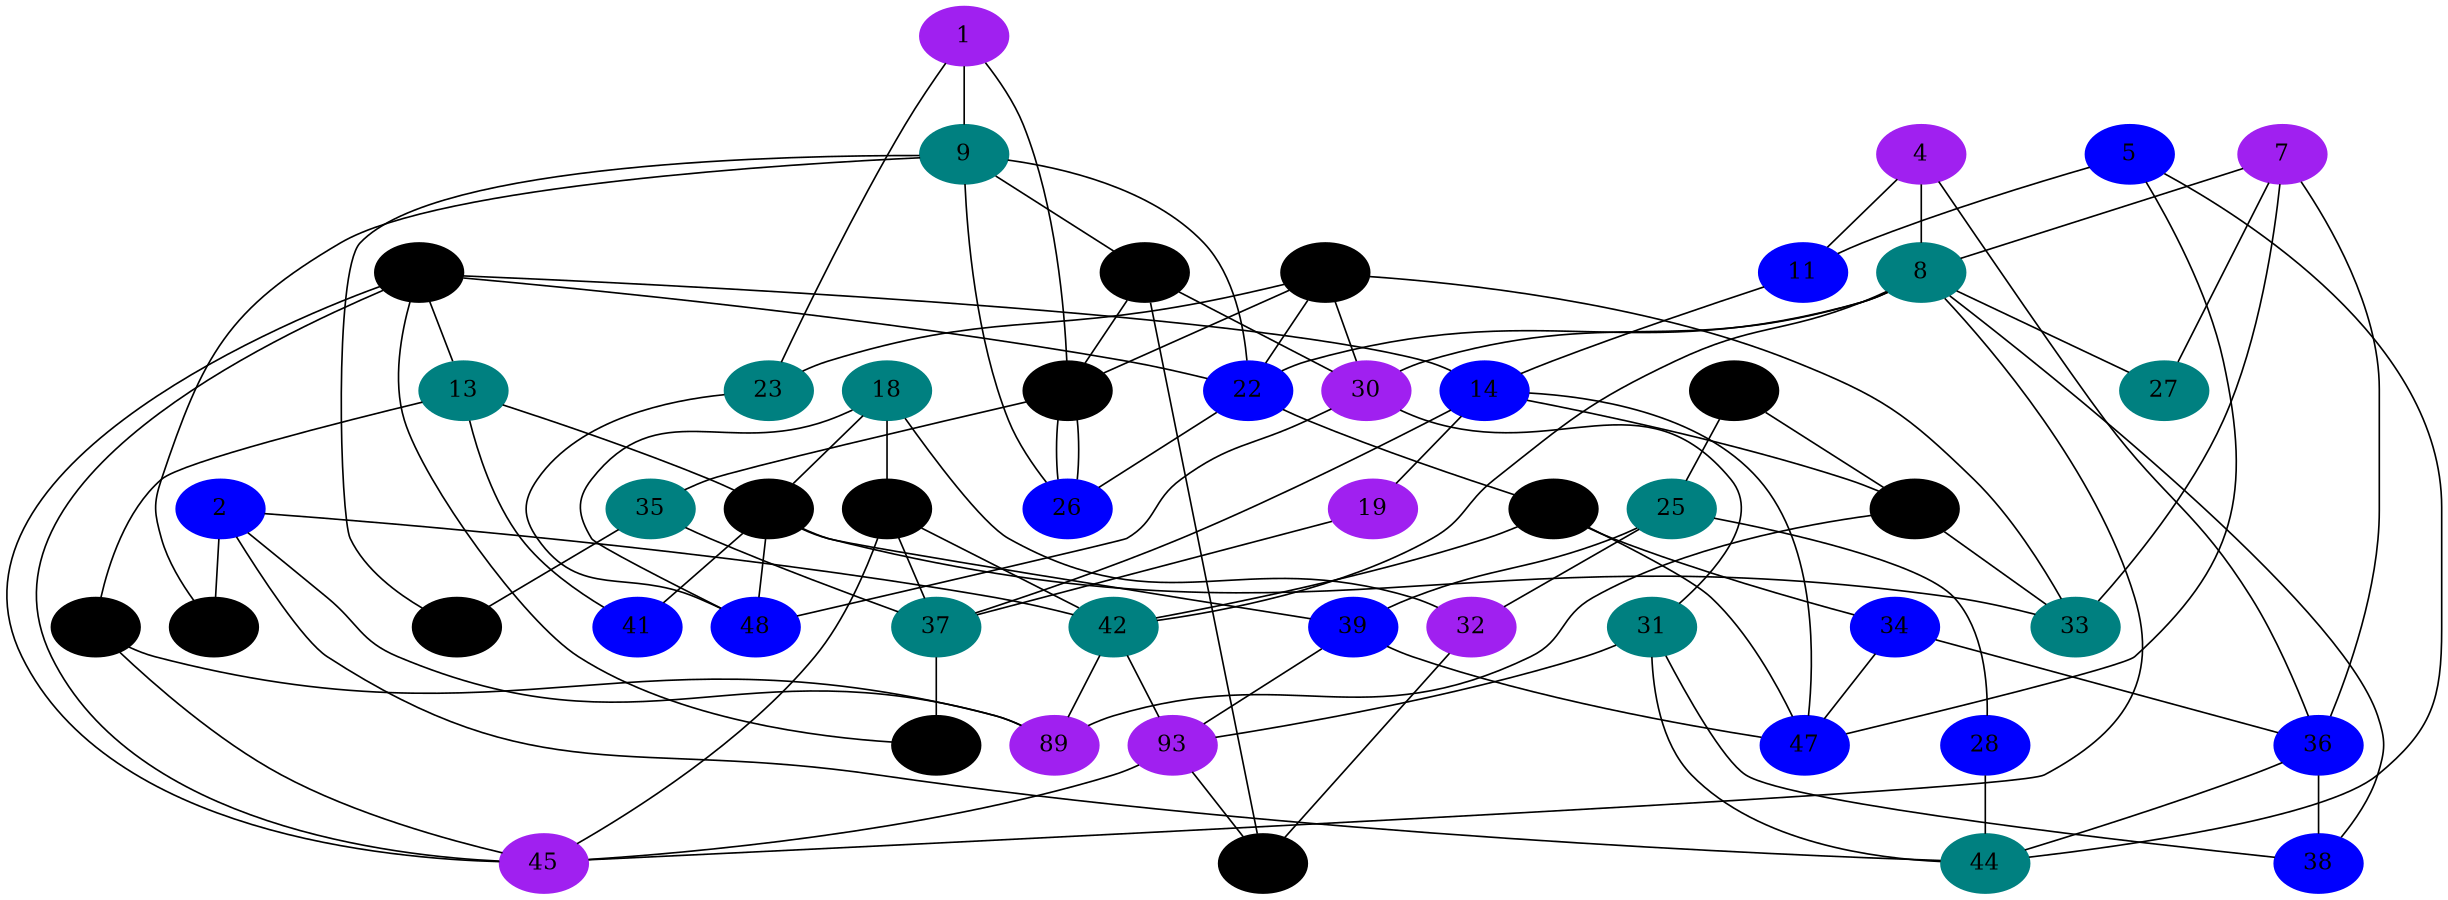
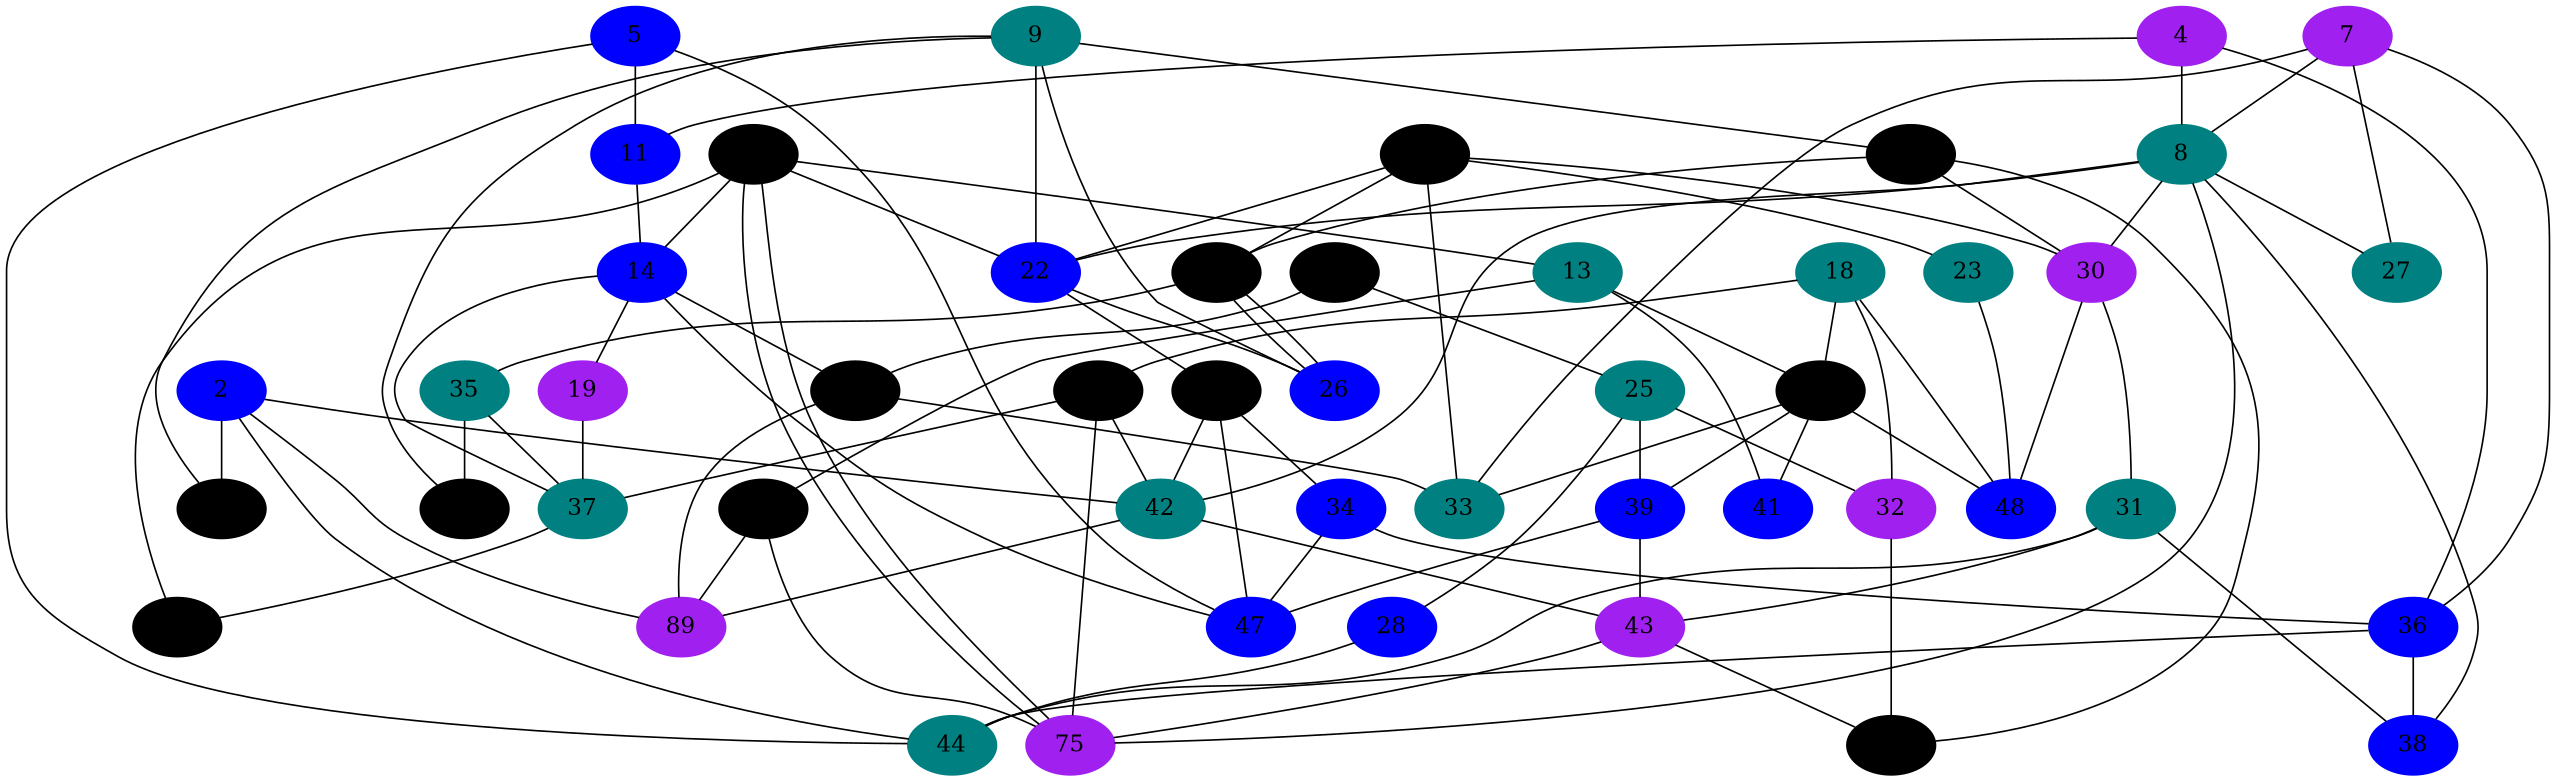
node "1": removed
node "93": label "93" -> "43"
node "45": label "45" -> "75"
